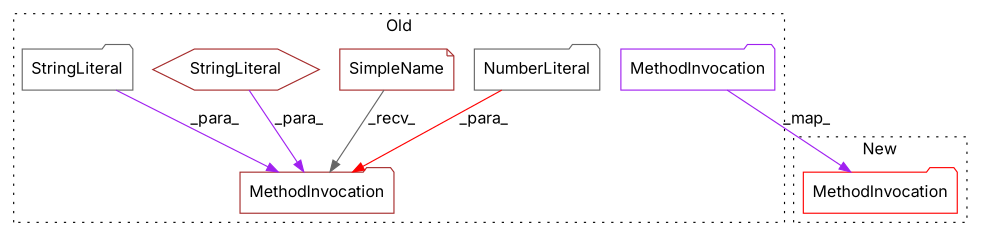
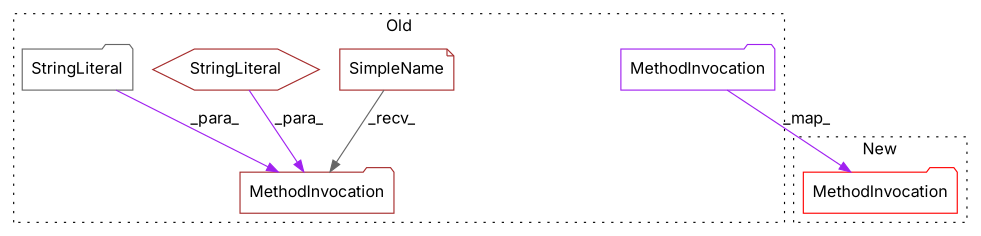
node "NumberLiteral": removed
